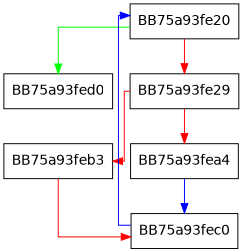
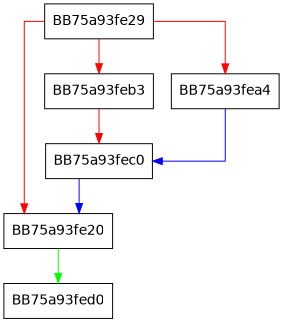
edge "BB75a93fe20" -> "BB75a93fe29": reversed
